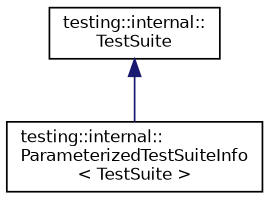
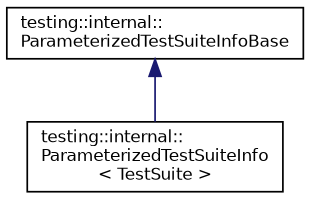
node "testing::internal:: TestSuite": label "testing::internal:: TestSuite" -> "testing::internal:: ParameterizedTestSuiteInfoBase"
